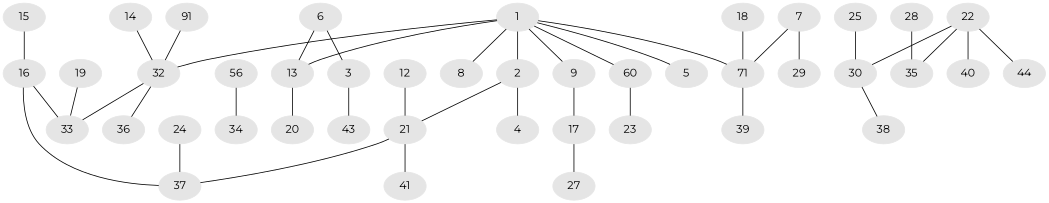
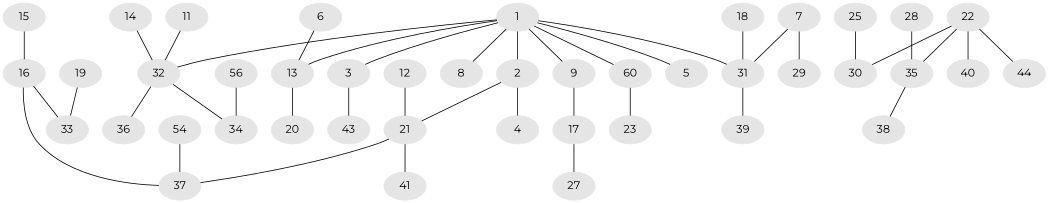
node "91": label "91" -> "11"
edge "6" -- "3": now "1" -- "3"
node "71": label "71" -> "31"
edge "32" -- "33": now "32" -- "34"
edge "30" -- "38": now "35" -- "38"
node "24": label "24" -> "54"
